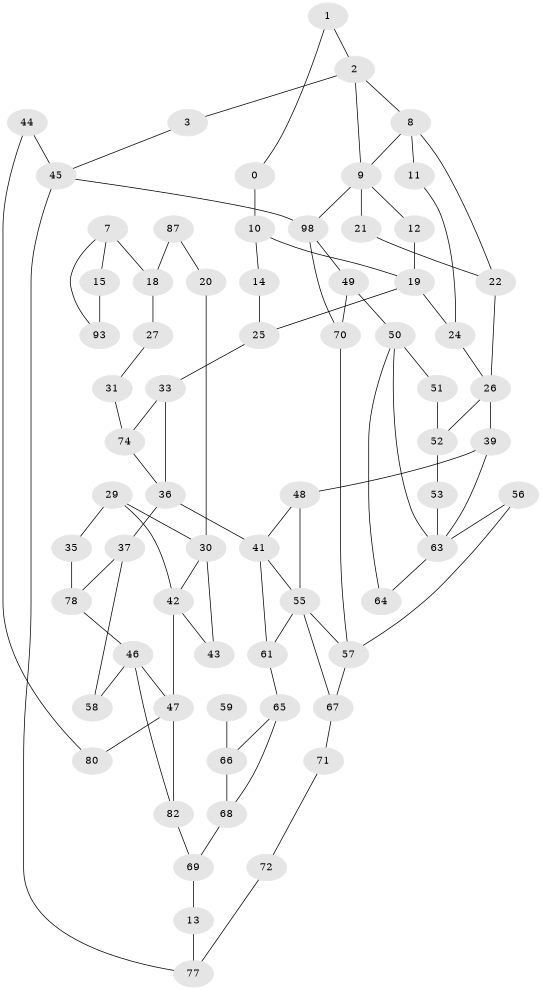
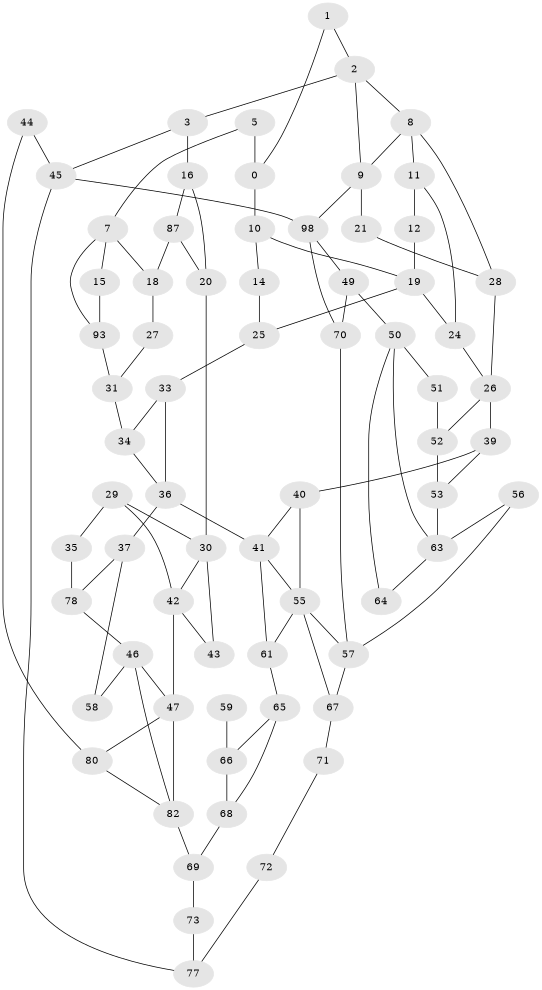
node "5": added
node "16": added
edge "9" -- "12": now "11" -- "12"
node "22": label "22" -> "28"
edge "93" -- "31": added
node "74": label "74" -> "34"
node "48": label "48" -> "40"
edge "39" -- "63": now "39" -- "53"
edge "80" -- "82": added
node "13": label "13" -> "73"
